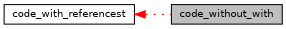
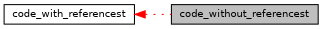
node "code_without_with": label "code_without_with" -> "code_without_referencest"
